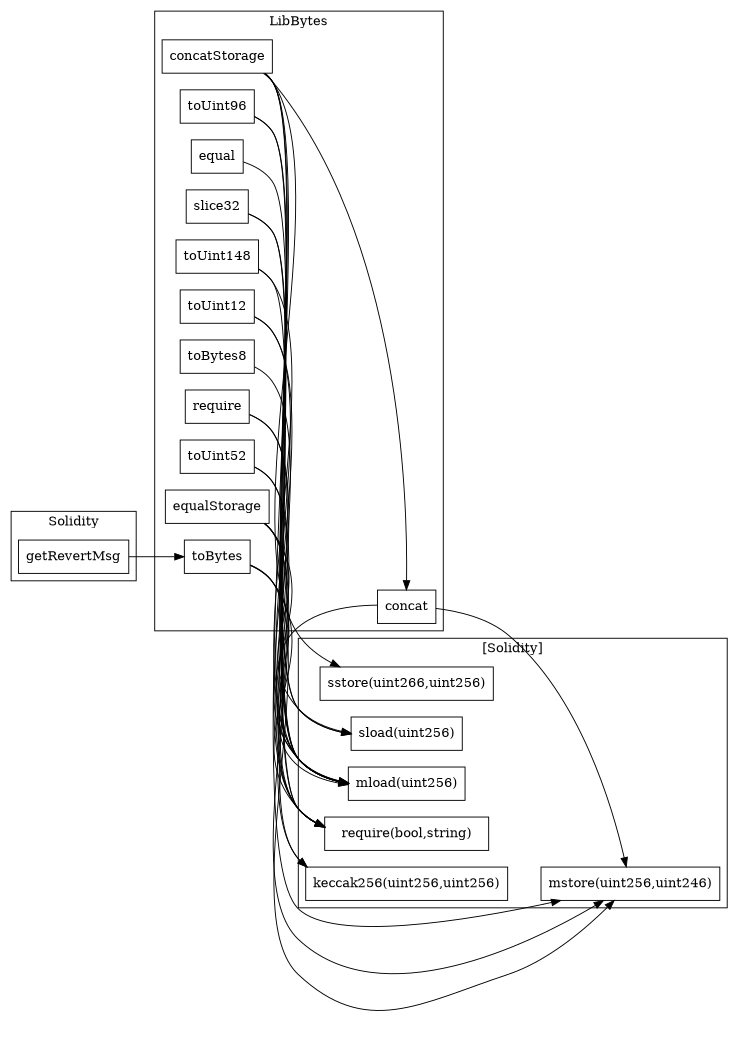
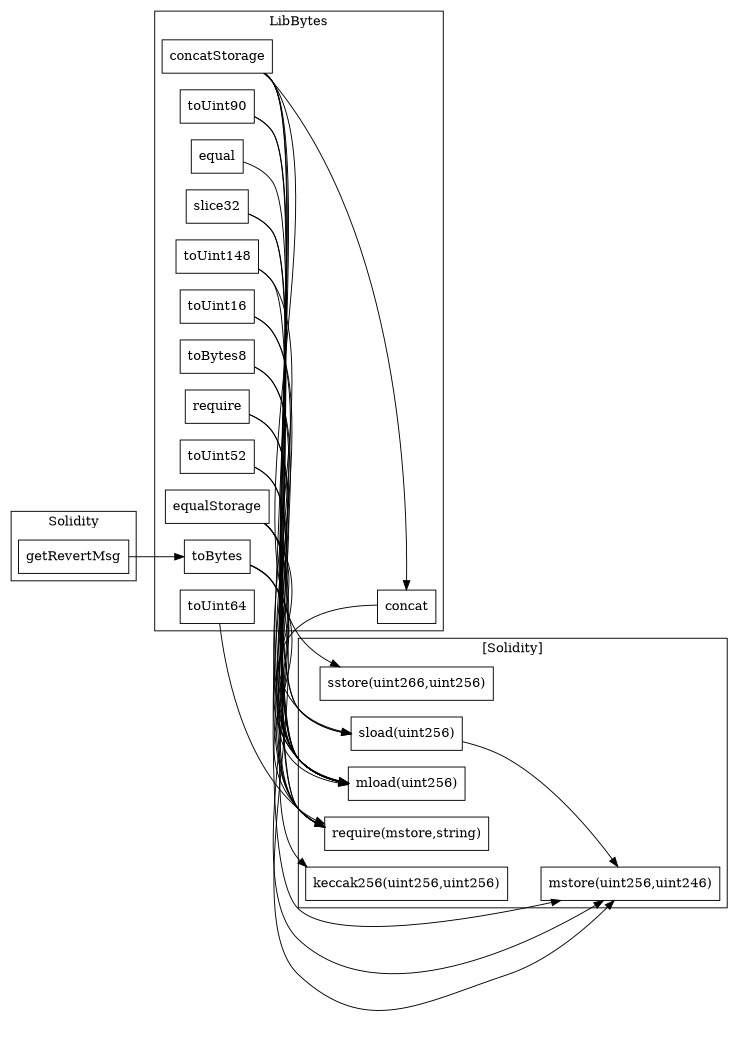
node "toUint96": label "toUint96" -> "toUint90"
node "toUint12": label "toUint12" -> "toUint16"
edge "toBytes8" -> "mload(uint256)": added
node "toUint64": added
edge "toUint52" -> "keccak256(uint256,uint256)": now "toUint52" -> "mload(uint256)"
edge "concat" -> "mstore(uint256,uint246)": now "sload(uint256)" -> "mstore(uint256,uint246)"
node "require(bool,string)": label "require(bool,string)" -> "require(mstore,string)"
